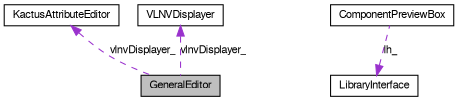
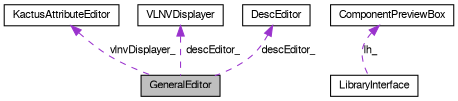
node "DescEditor": added
edge "ComponentPreviewBox" -> "LibraryInterface": reversed
edge "GeneralEditor" -> "VLNVDisplayer": label "vlnvDisplayer_" -> "descEditor_"
